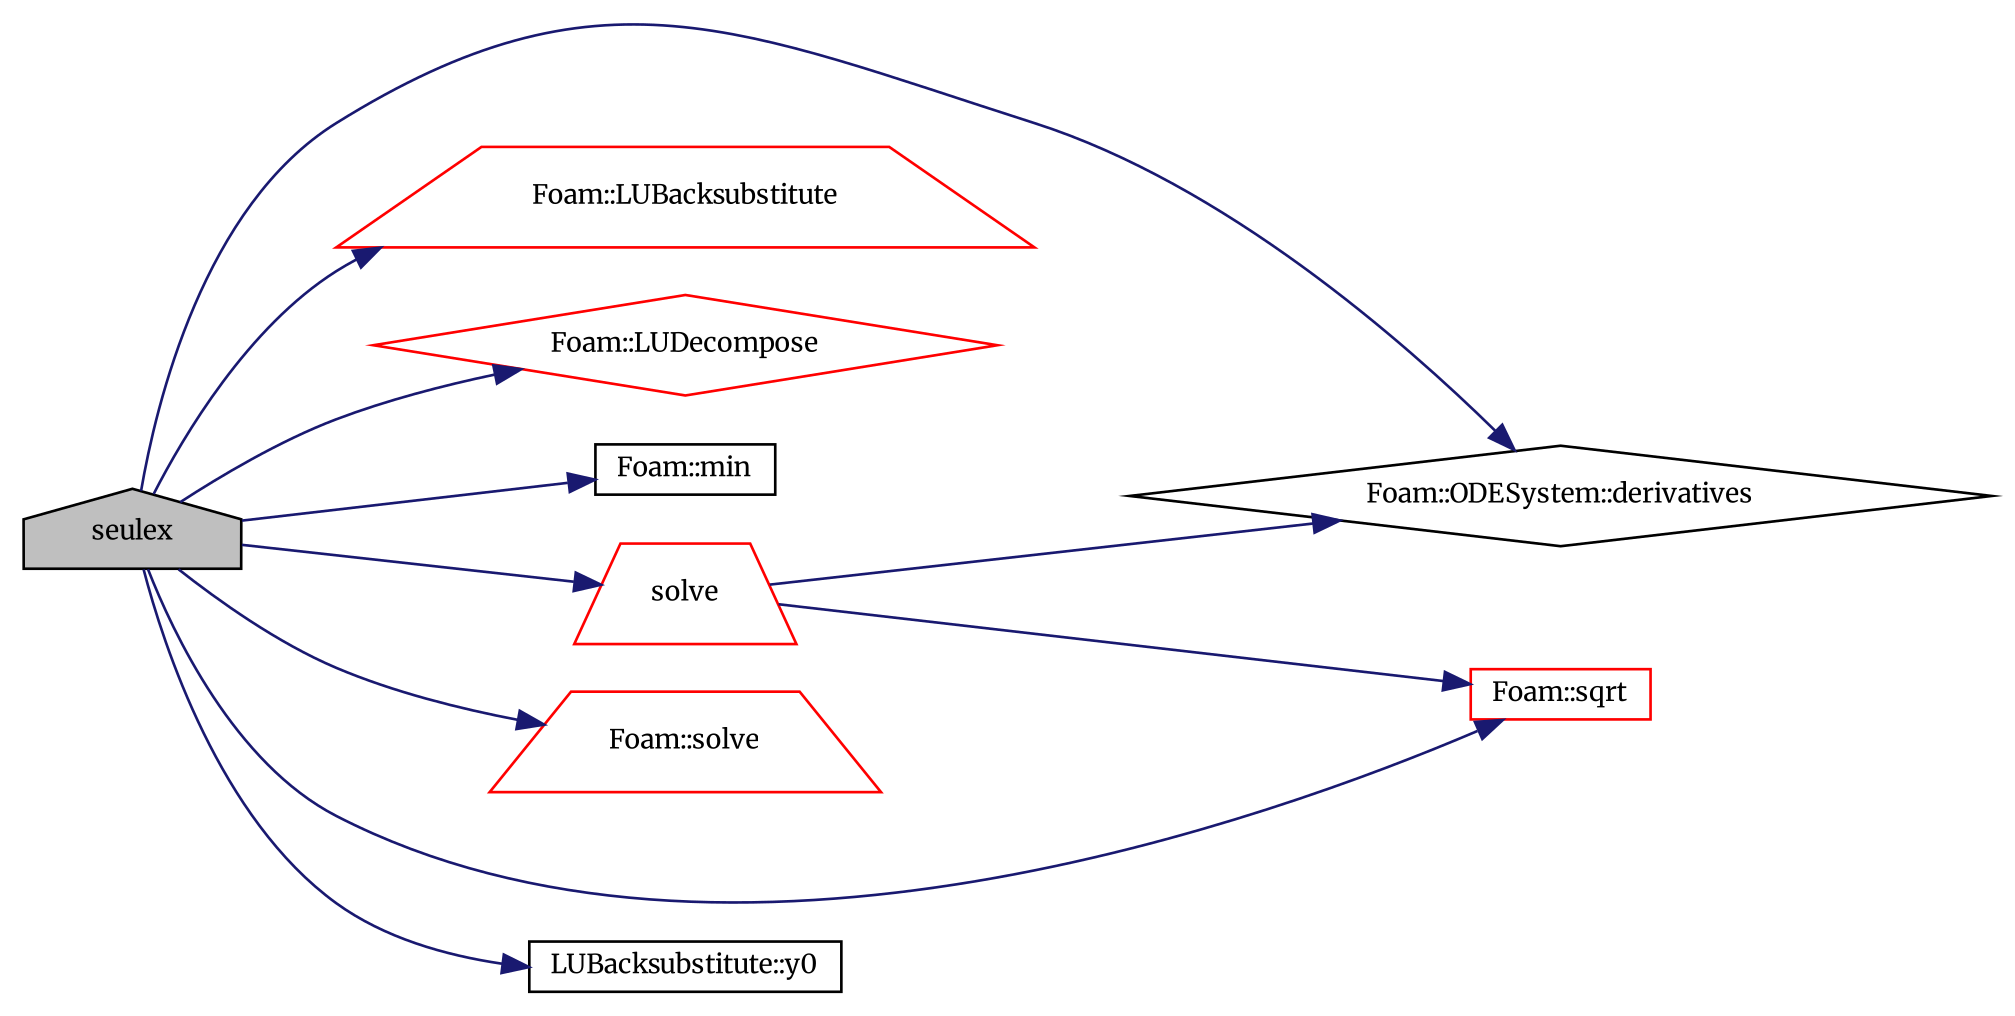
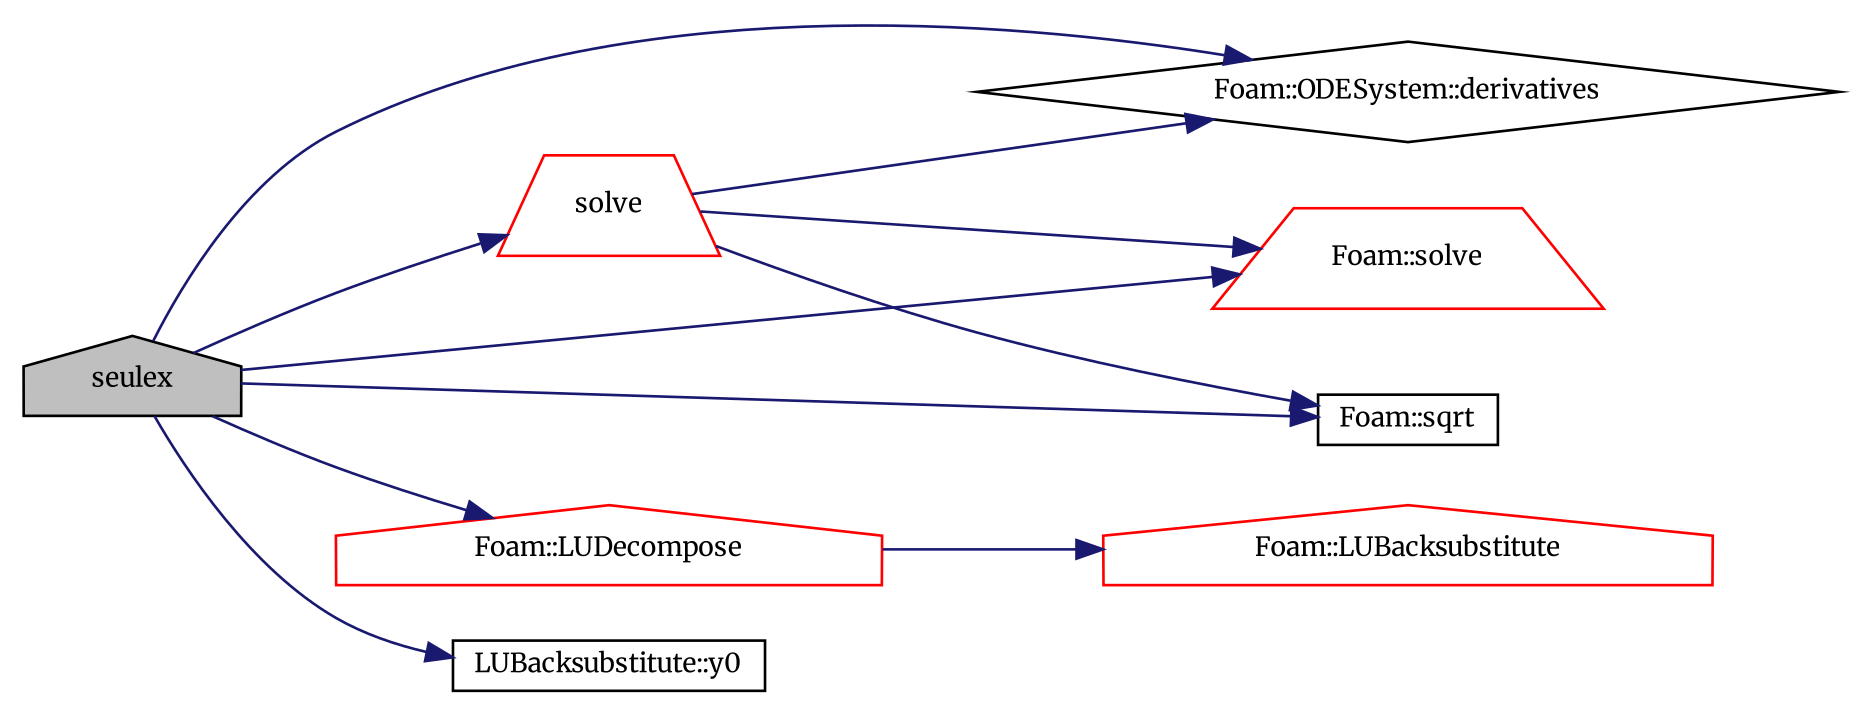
node "Foam::LUBacksubstitute": shape trapezium -> house
edge "solve" -> "Foam::solve": added
node "Foam::LUDecompose": shape diamond -> house
edge "seulex" -> "Foam::LUBacksubstitute": now "Foam::LUDecompose" -> "Foam::LUBacksubstitute"
node "Foam::min": removed
node "Foam::sqrt": color red -> black
